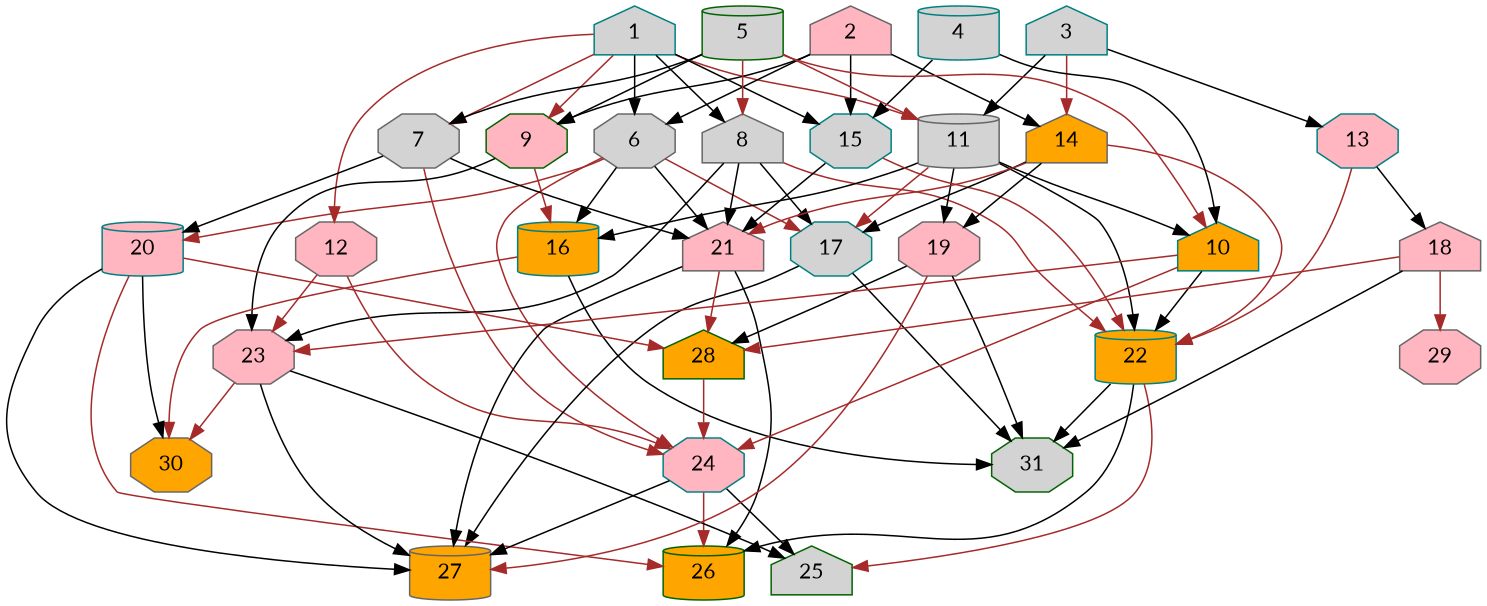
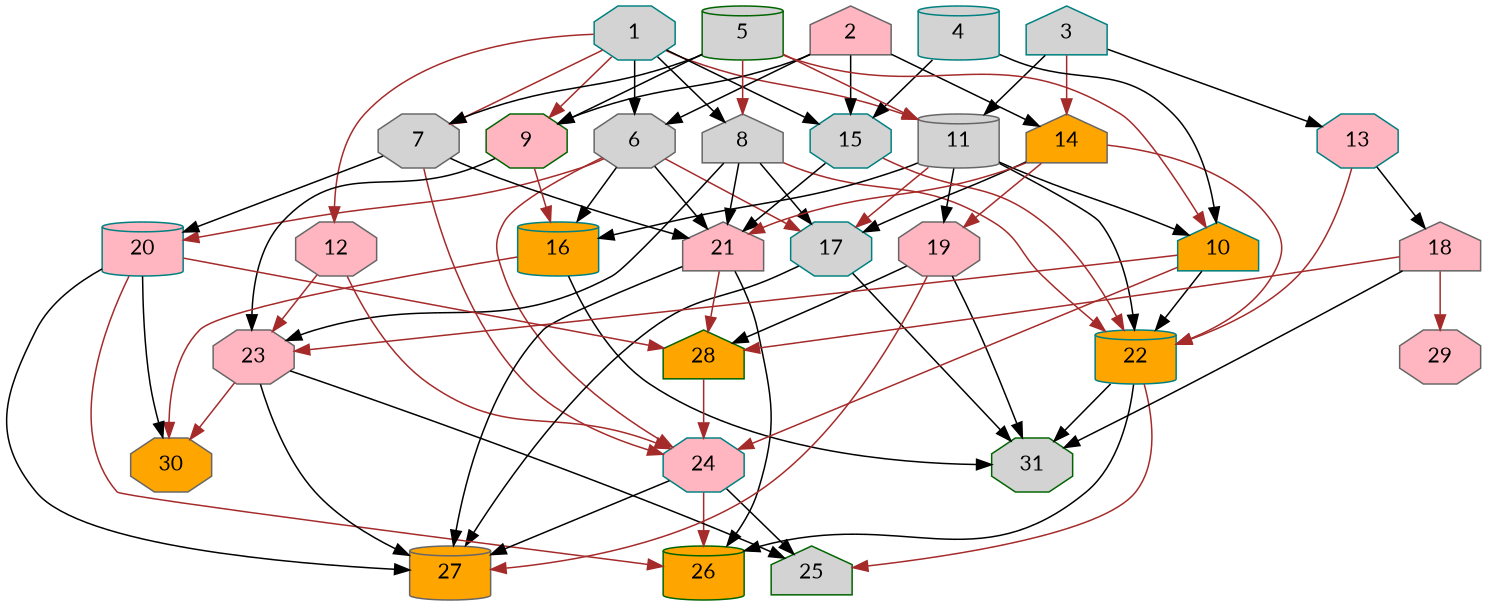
node "1": shape house -> octagon
edge "14" -> "19": color black -> brown
